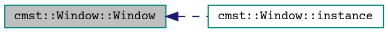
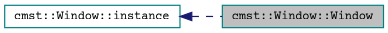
edge "cmst::Window::instance" -> "cmst::Window::Window": reversed
